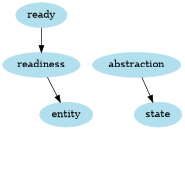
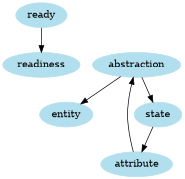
edge "readiness" -> "entity": now "abstraction" -> "entity"
node "attribute": added
